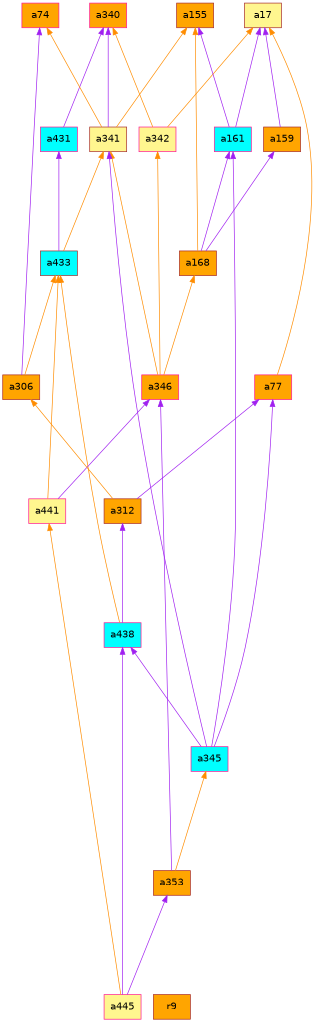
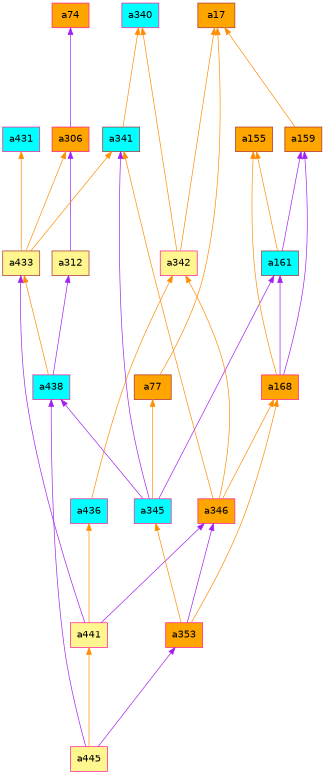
node "a340": fillcolor orange -> cyan
node "a17": fillcolor khaki1 -> orange
edge "a341" -> "a74": removed
edge "a341" -> "a155": removed
edge "a431" -> "a340": removed
edge "a341" -> "a340": color purple -> darkorange
edge "a161" -> "a155": color purple -> darkorange
edge "a161" -> "a17": now "a161" -> "a159"
edge "a159" -> "a17": color purple -> darkorange
node "a341": fillcolor khaki1 -> cyan
node "a161": color deeppink -> brown
edge "a433" -> "a431": color purple -> darkorange
node "a433": fillcolor cyan -> khaki1
node "a168": color brown -> deeppink
edge "a306" -> "a433": reversed
node "a306": color brown -> deeppink
node "a77": color deeppink -> brown
edge "a441" -> "a433": color darkorange -> purple
edge "a312" -> "a77": removed
edge "a312" -> "a306": color darkorange -> purple
node "a436": added
node "a312": fillcolor orange -> khaki1
edge "a353" -> "a168": added
edge "a345" -> "a77": color purple -> darkorange
node "a353": color brown -> deeppink
node "r9": removed
